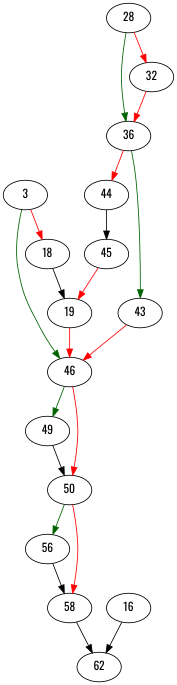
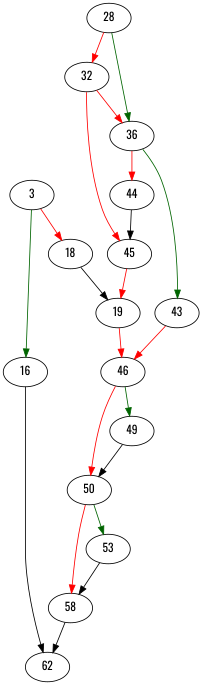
edge "32" -> "45": added
edge "3" -> "46": now "3" -> "16"
node "56": label "56" -> "53"
